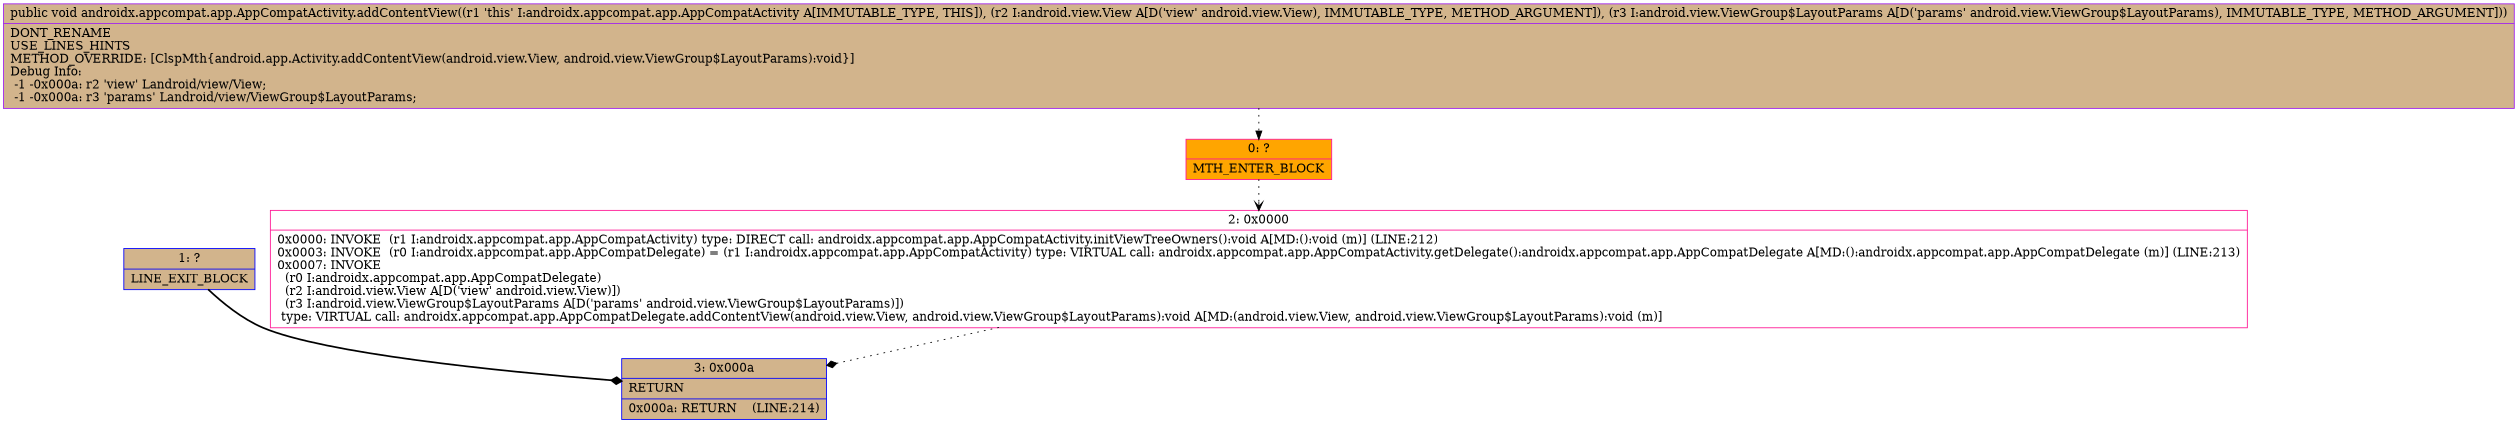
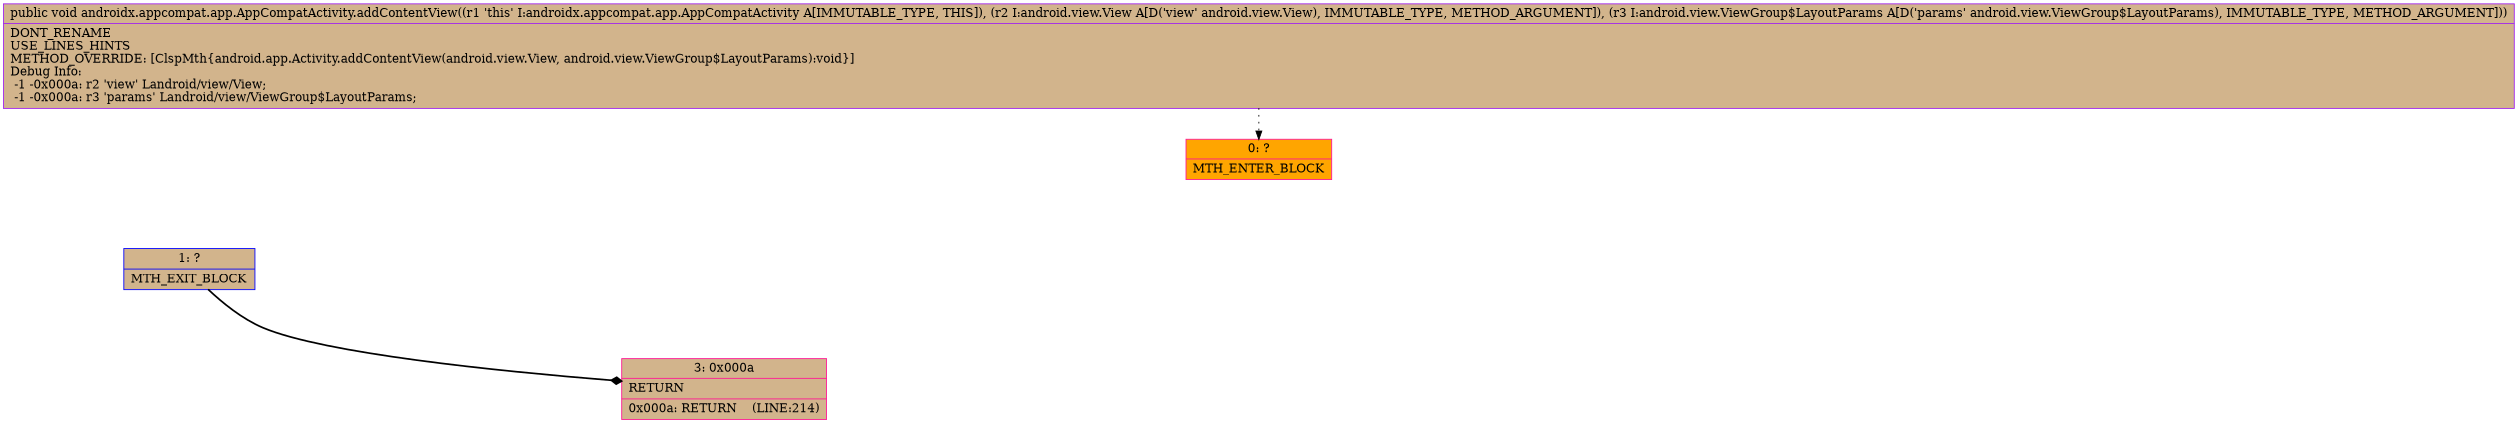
node "2: 0x0000": removed
node "1: ?": text "LINE_EXIT_BLOCK" -> "MTH_EXIT_BLOCK"
node "3: 0x000a": color blue -> deeppink
